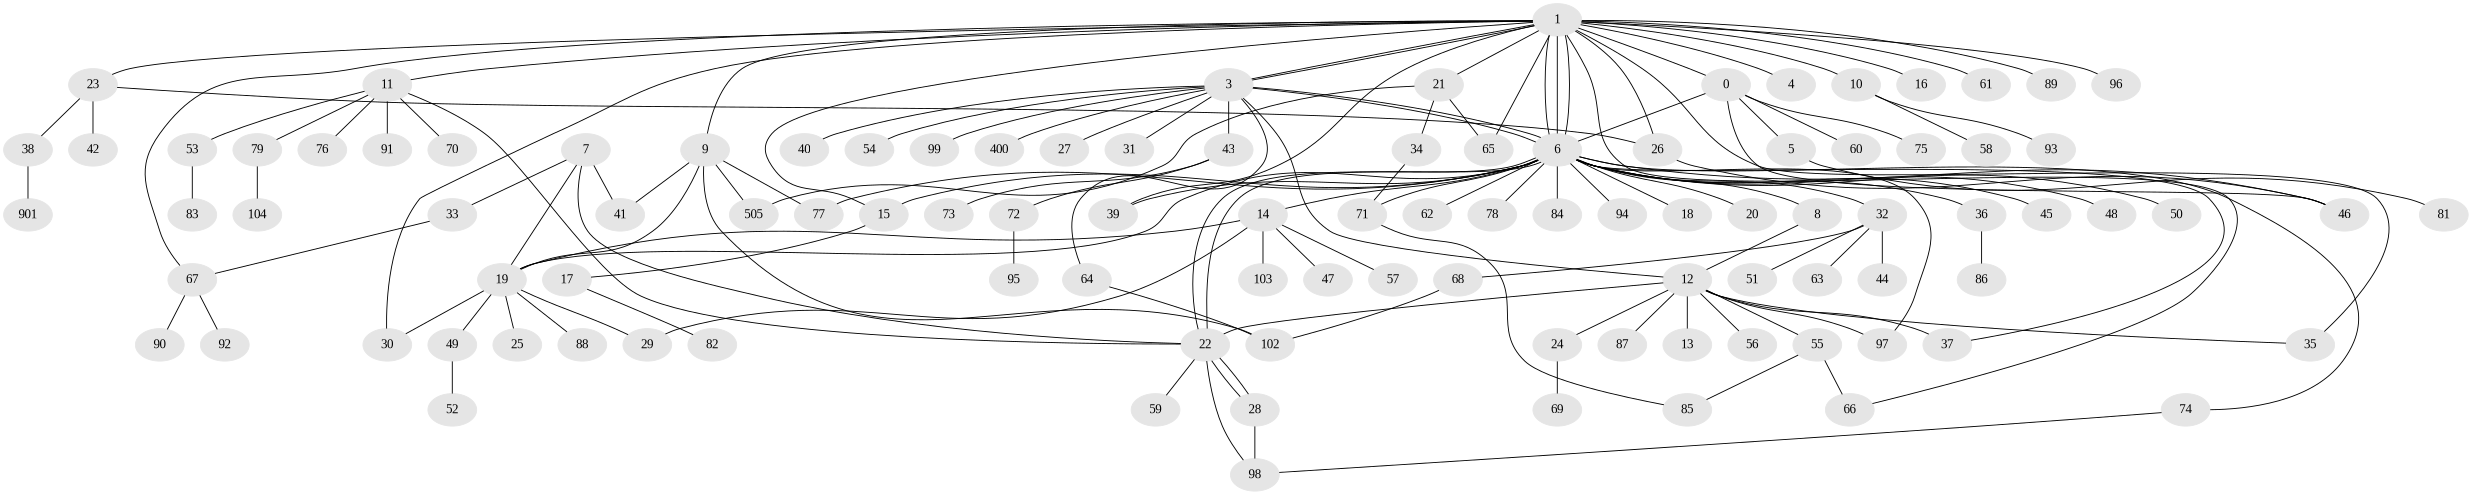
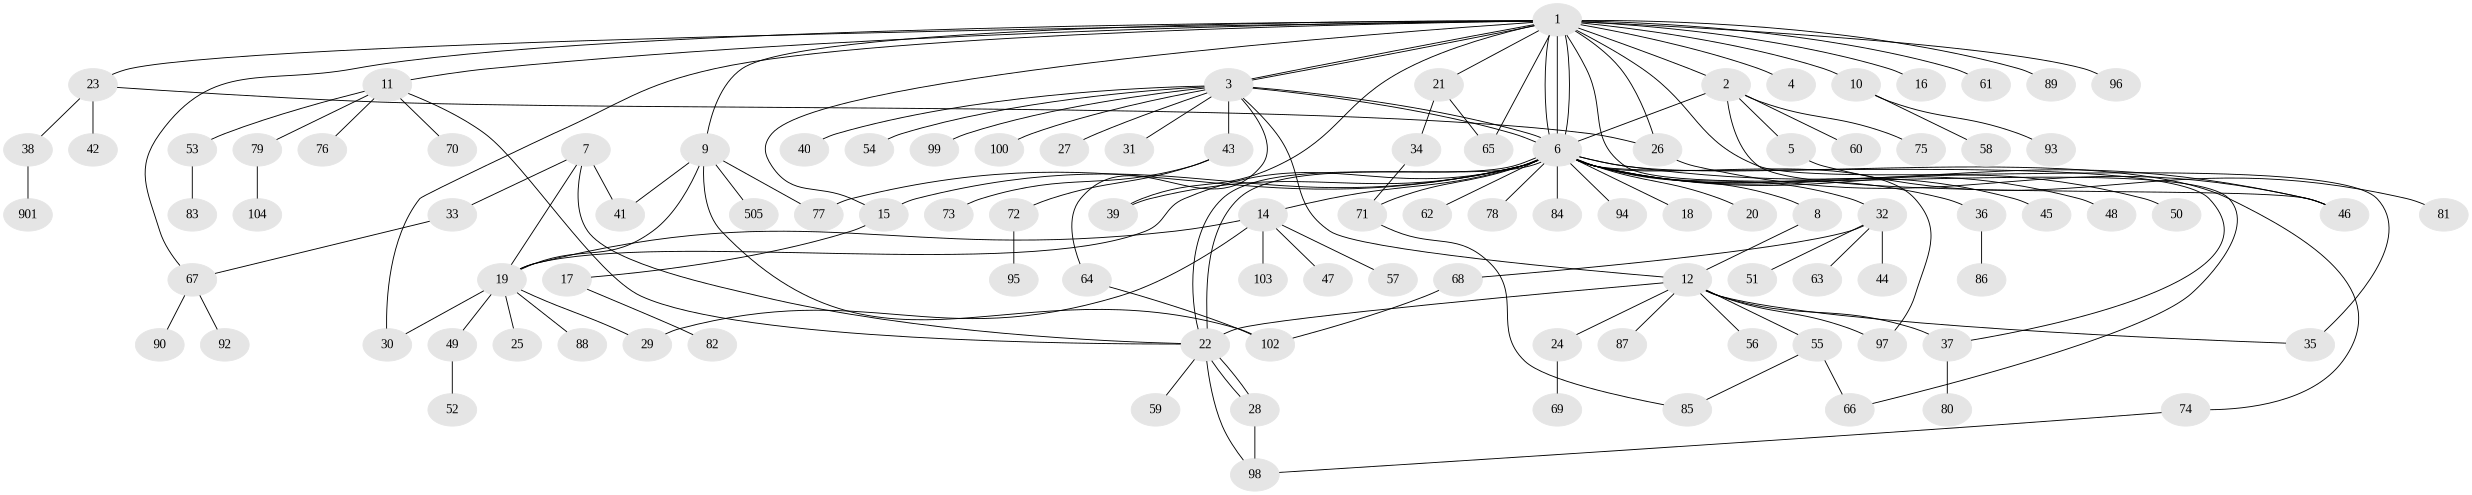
node "0": label "0" -> "2"
node "91": removed
node "400": label "400" -> "100"
edge "21" -- "505": removed
node "13": removed
node "80": added
